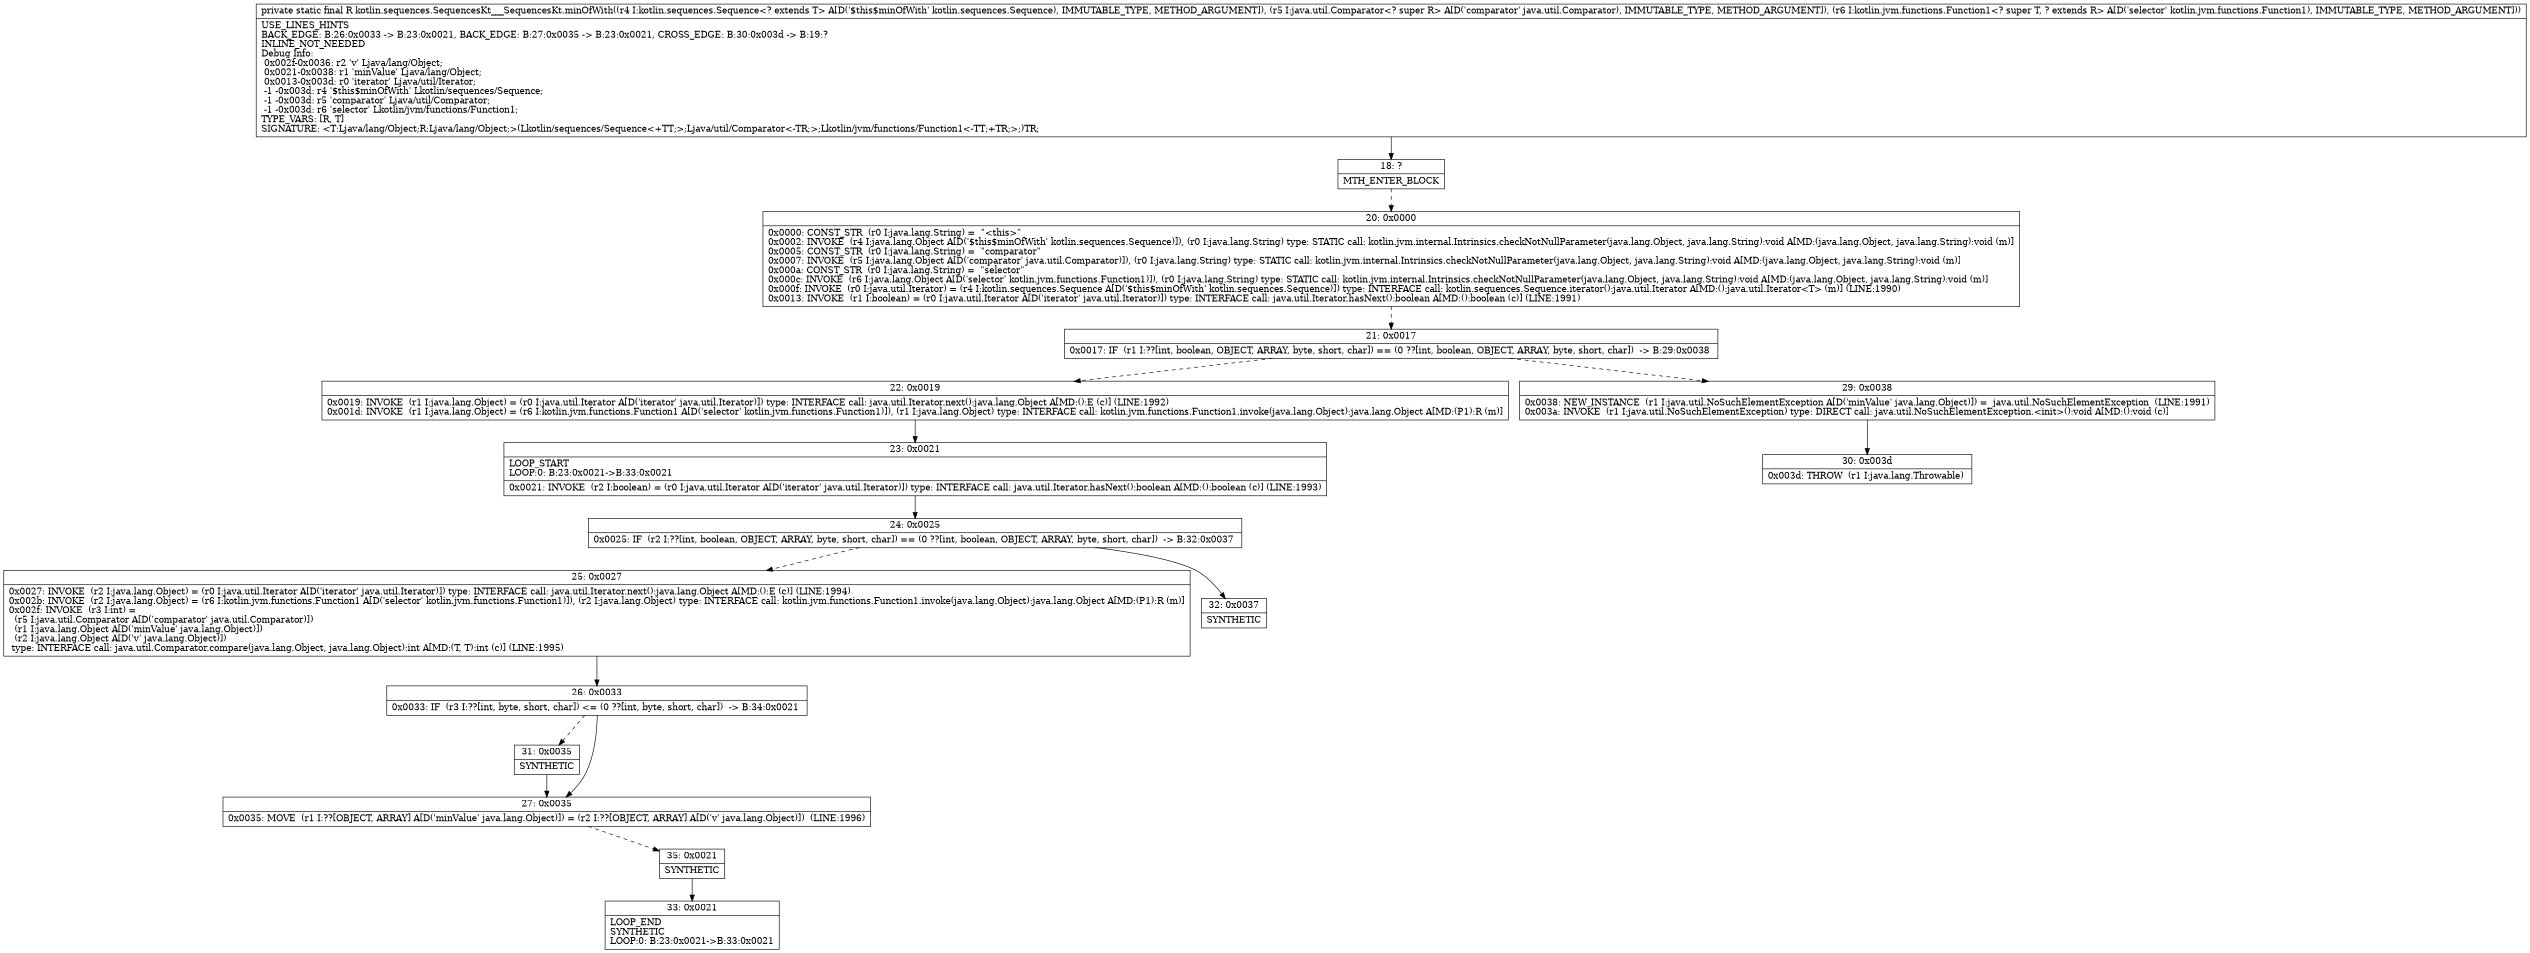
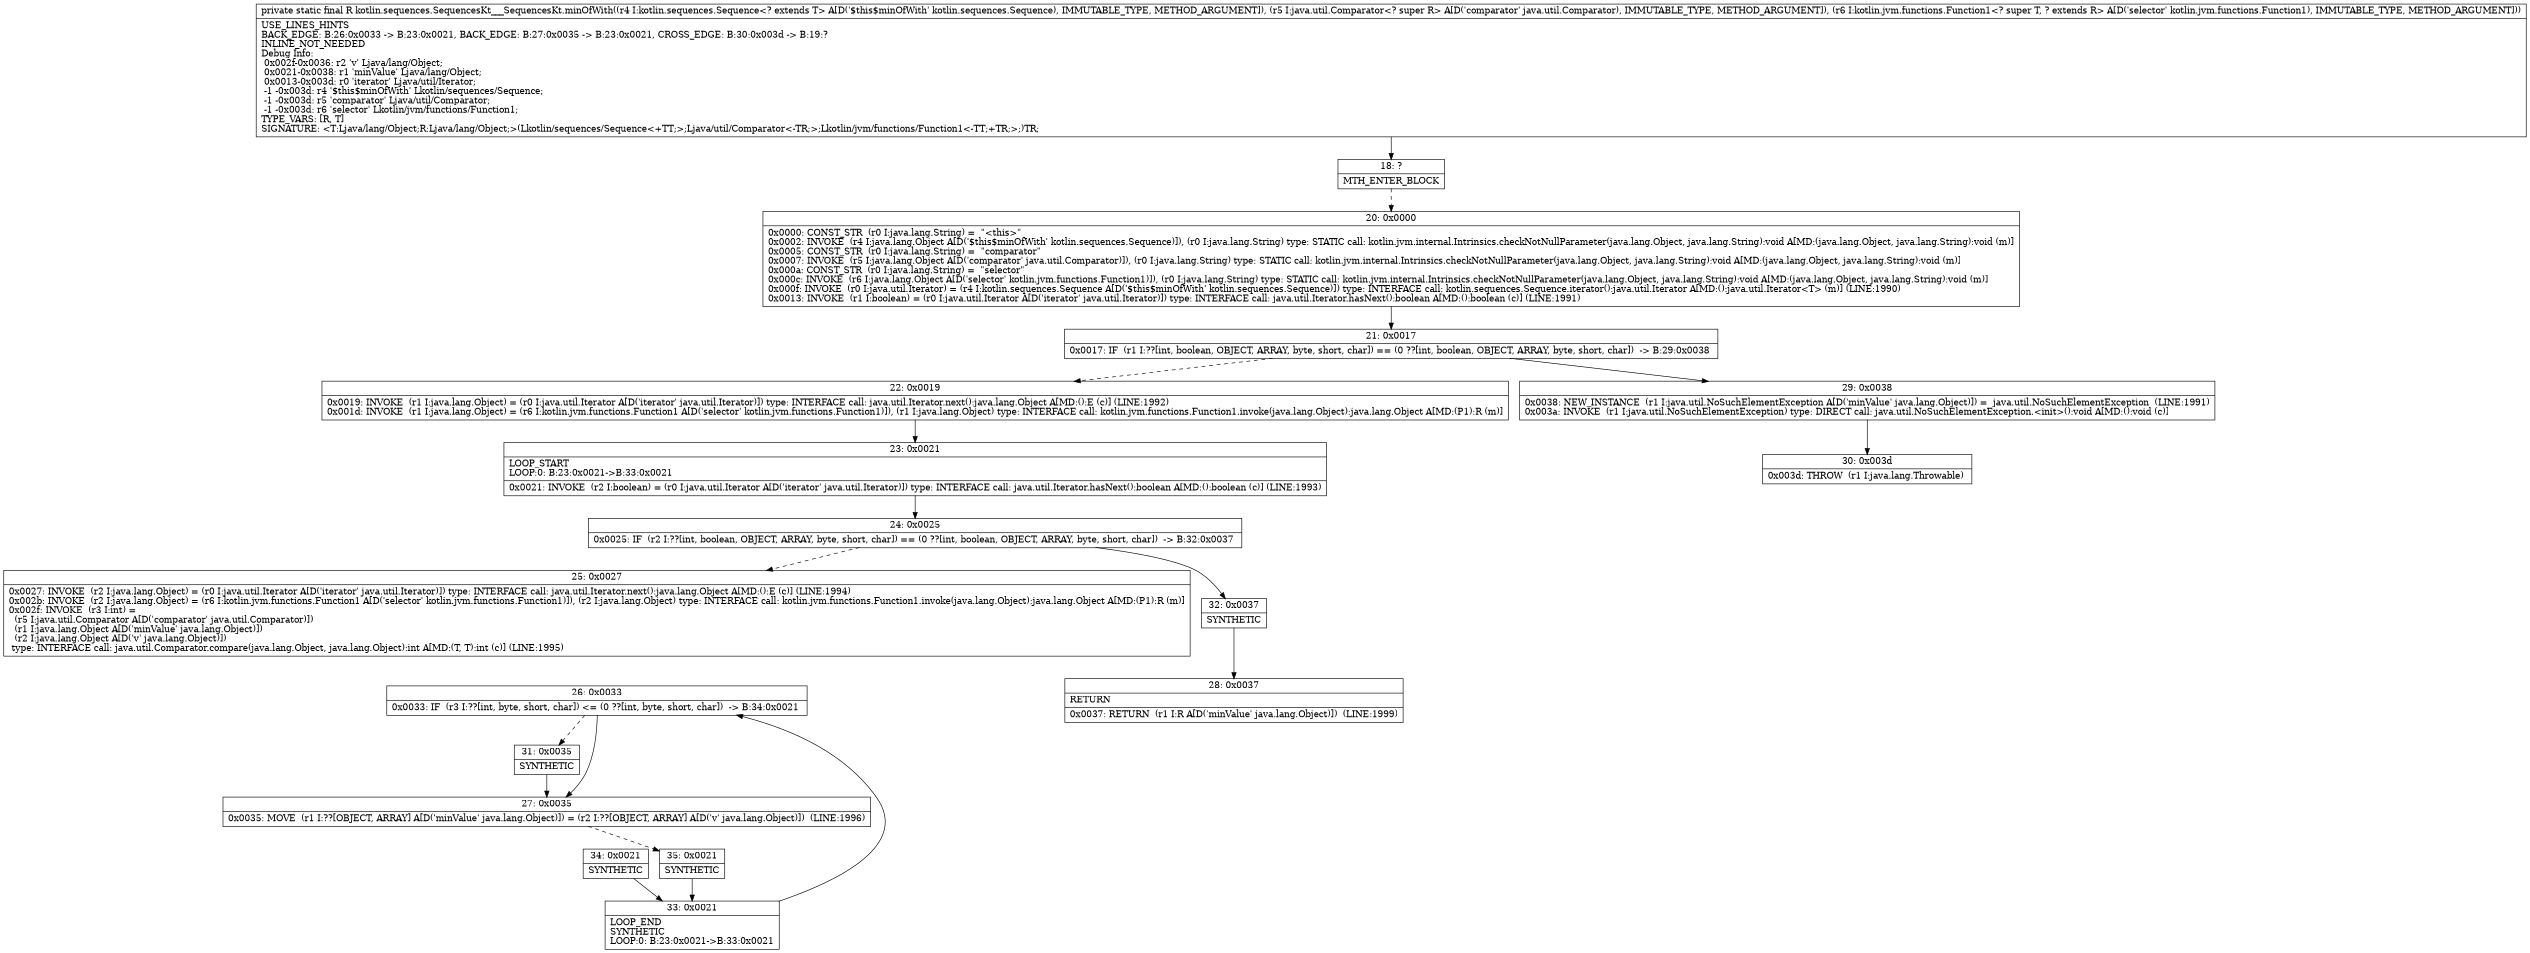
edge "20: 0x0000" -> "21: 0x0017": style dashed -> solid
edge "21: 0x0017" -> "29: 0x0038": style dashed -> solid
edge "25: 0x0027" -> "26: 0x0033": now "33: 0x0021" -> "26: 0x0033"
node "28: 0x0037": added
node "34: 0x0021": added
